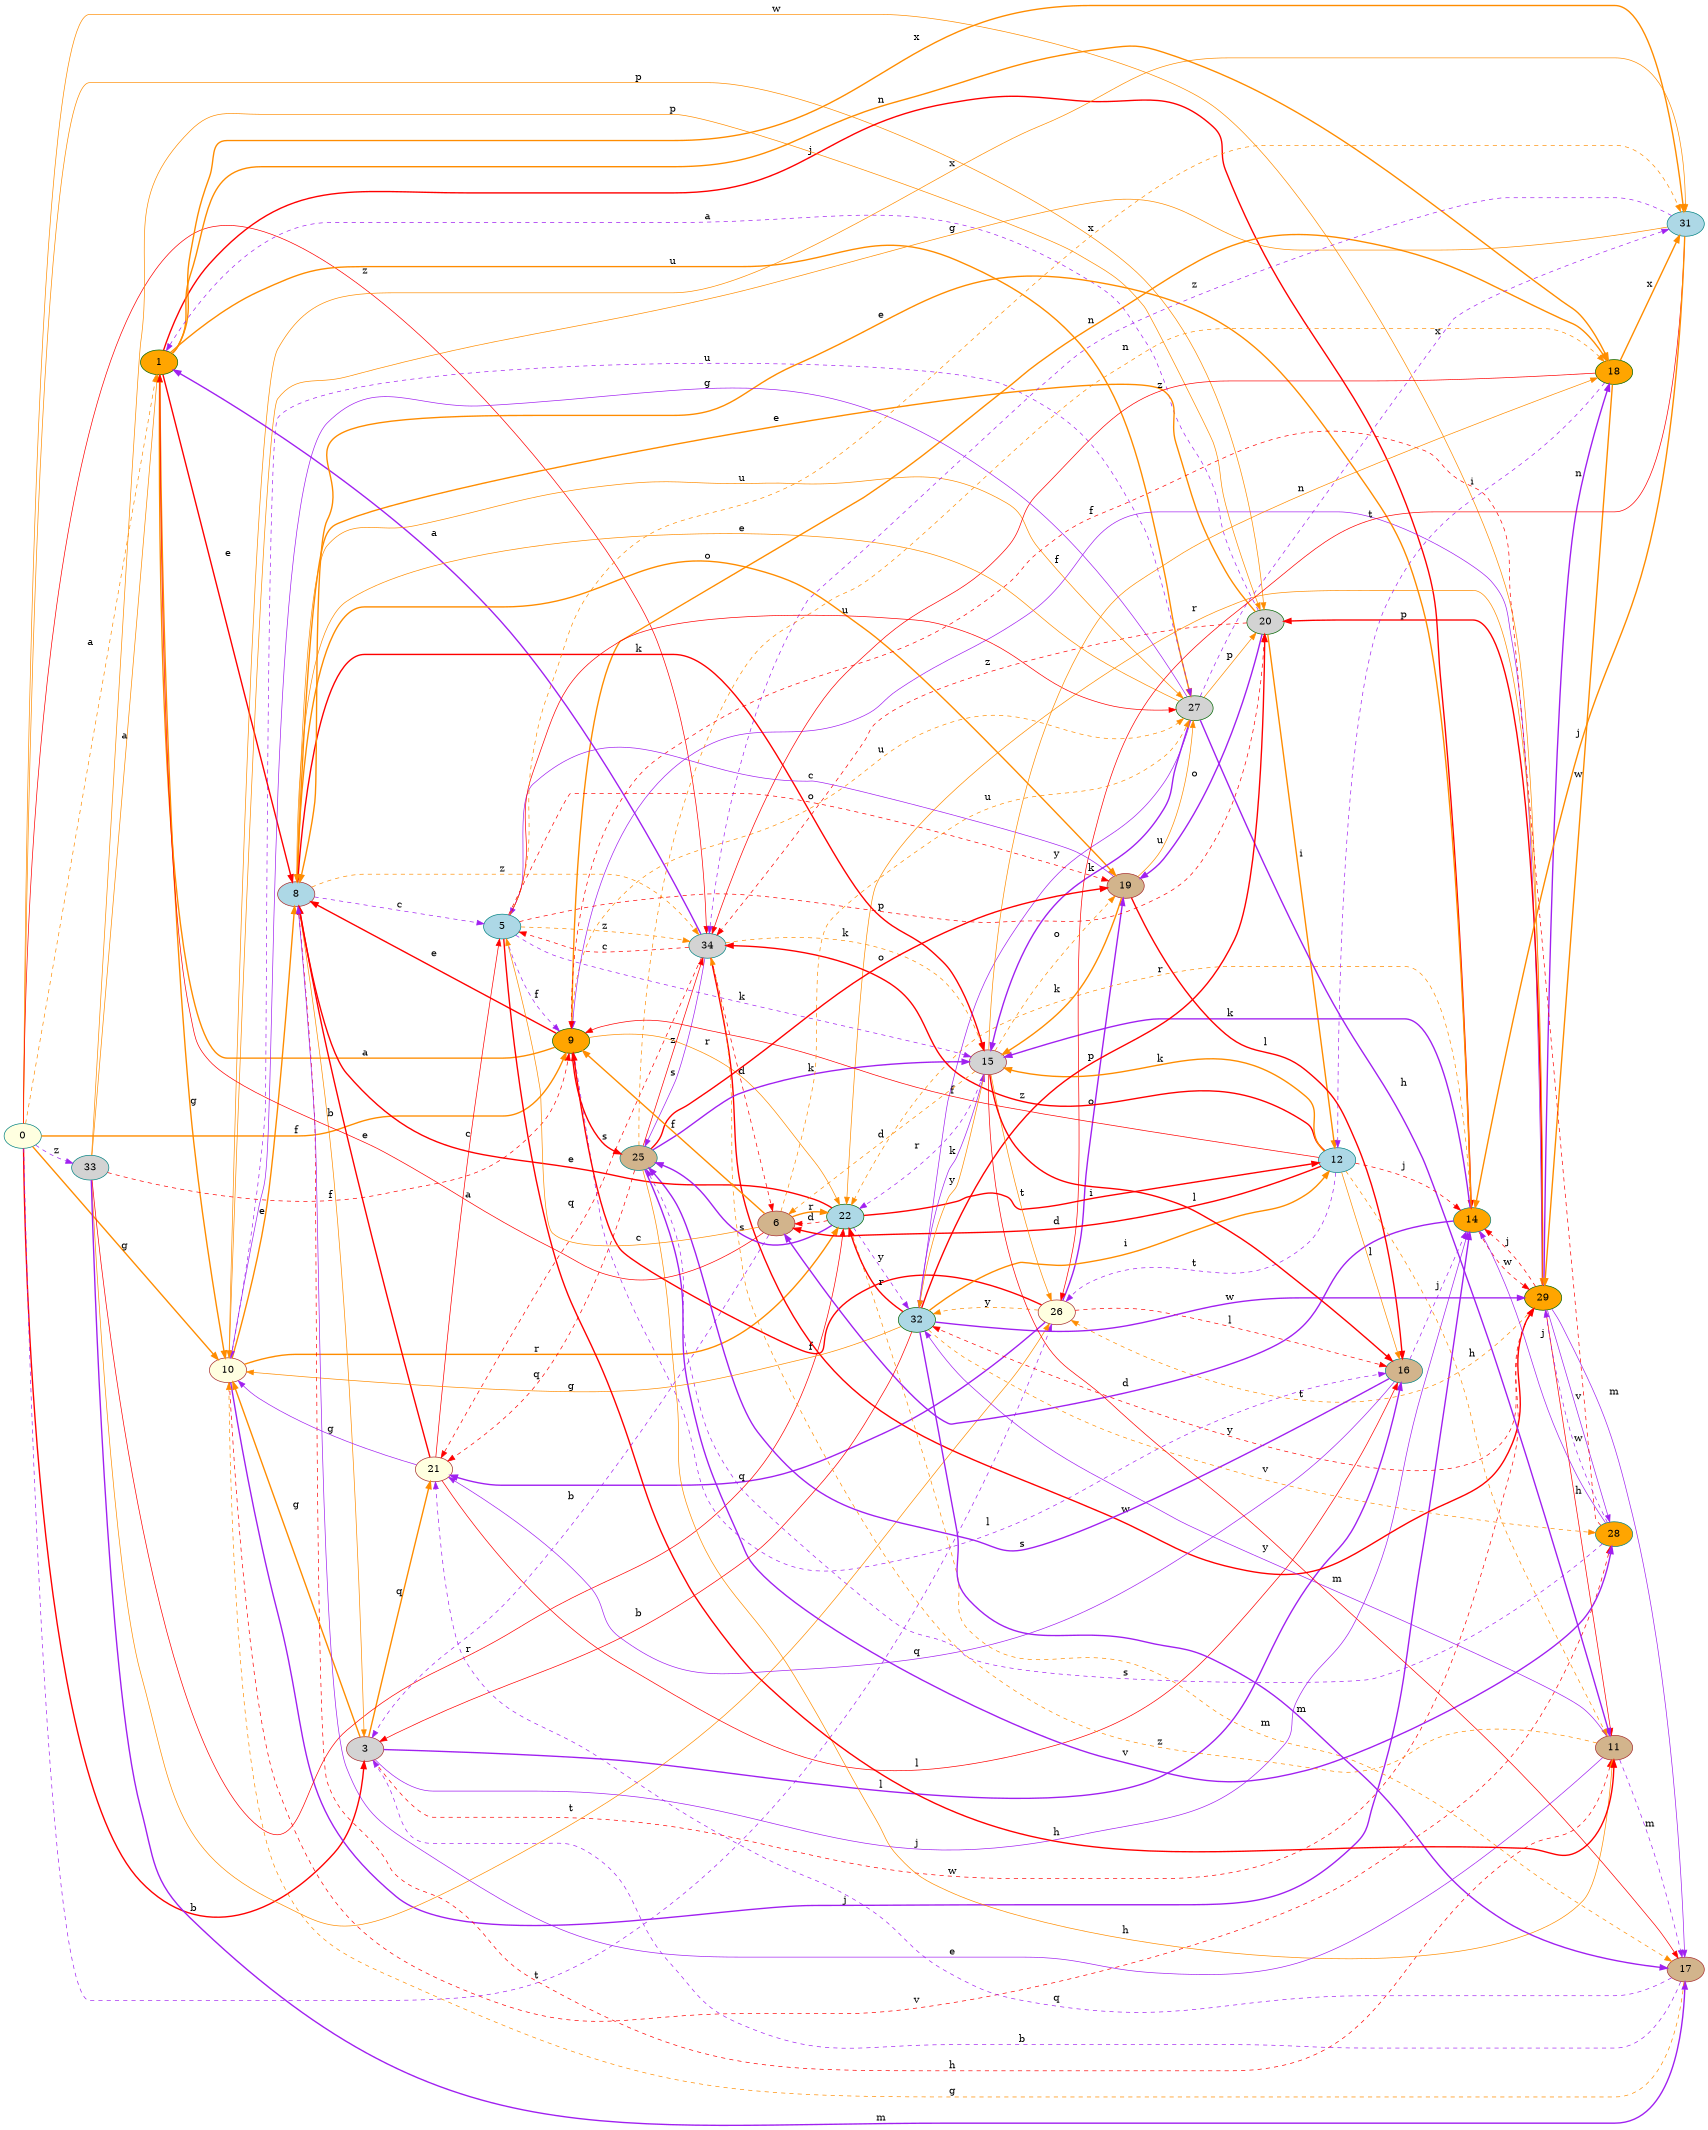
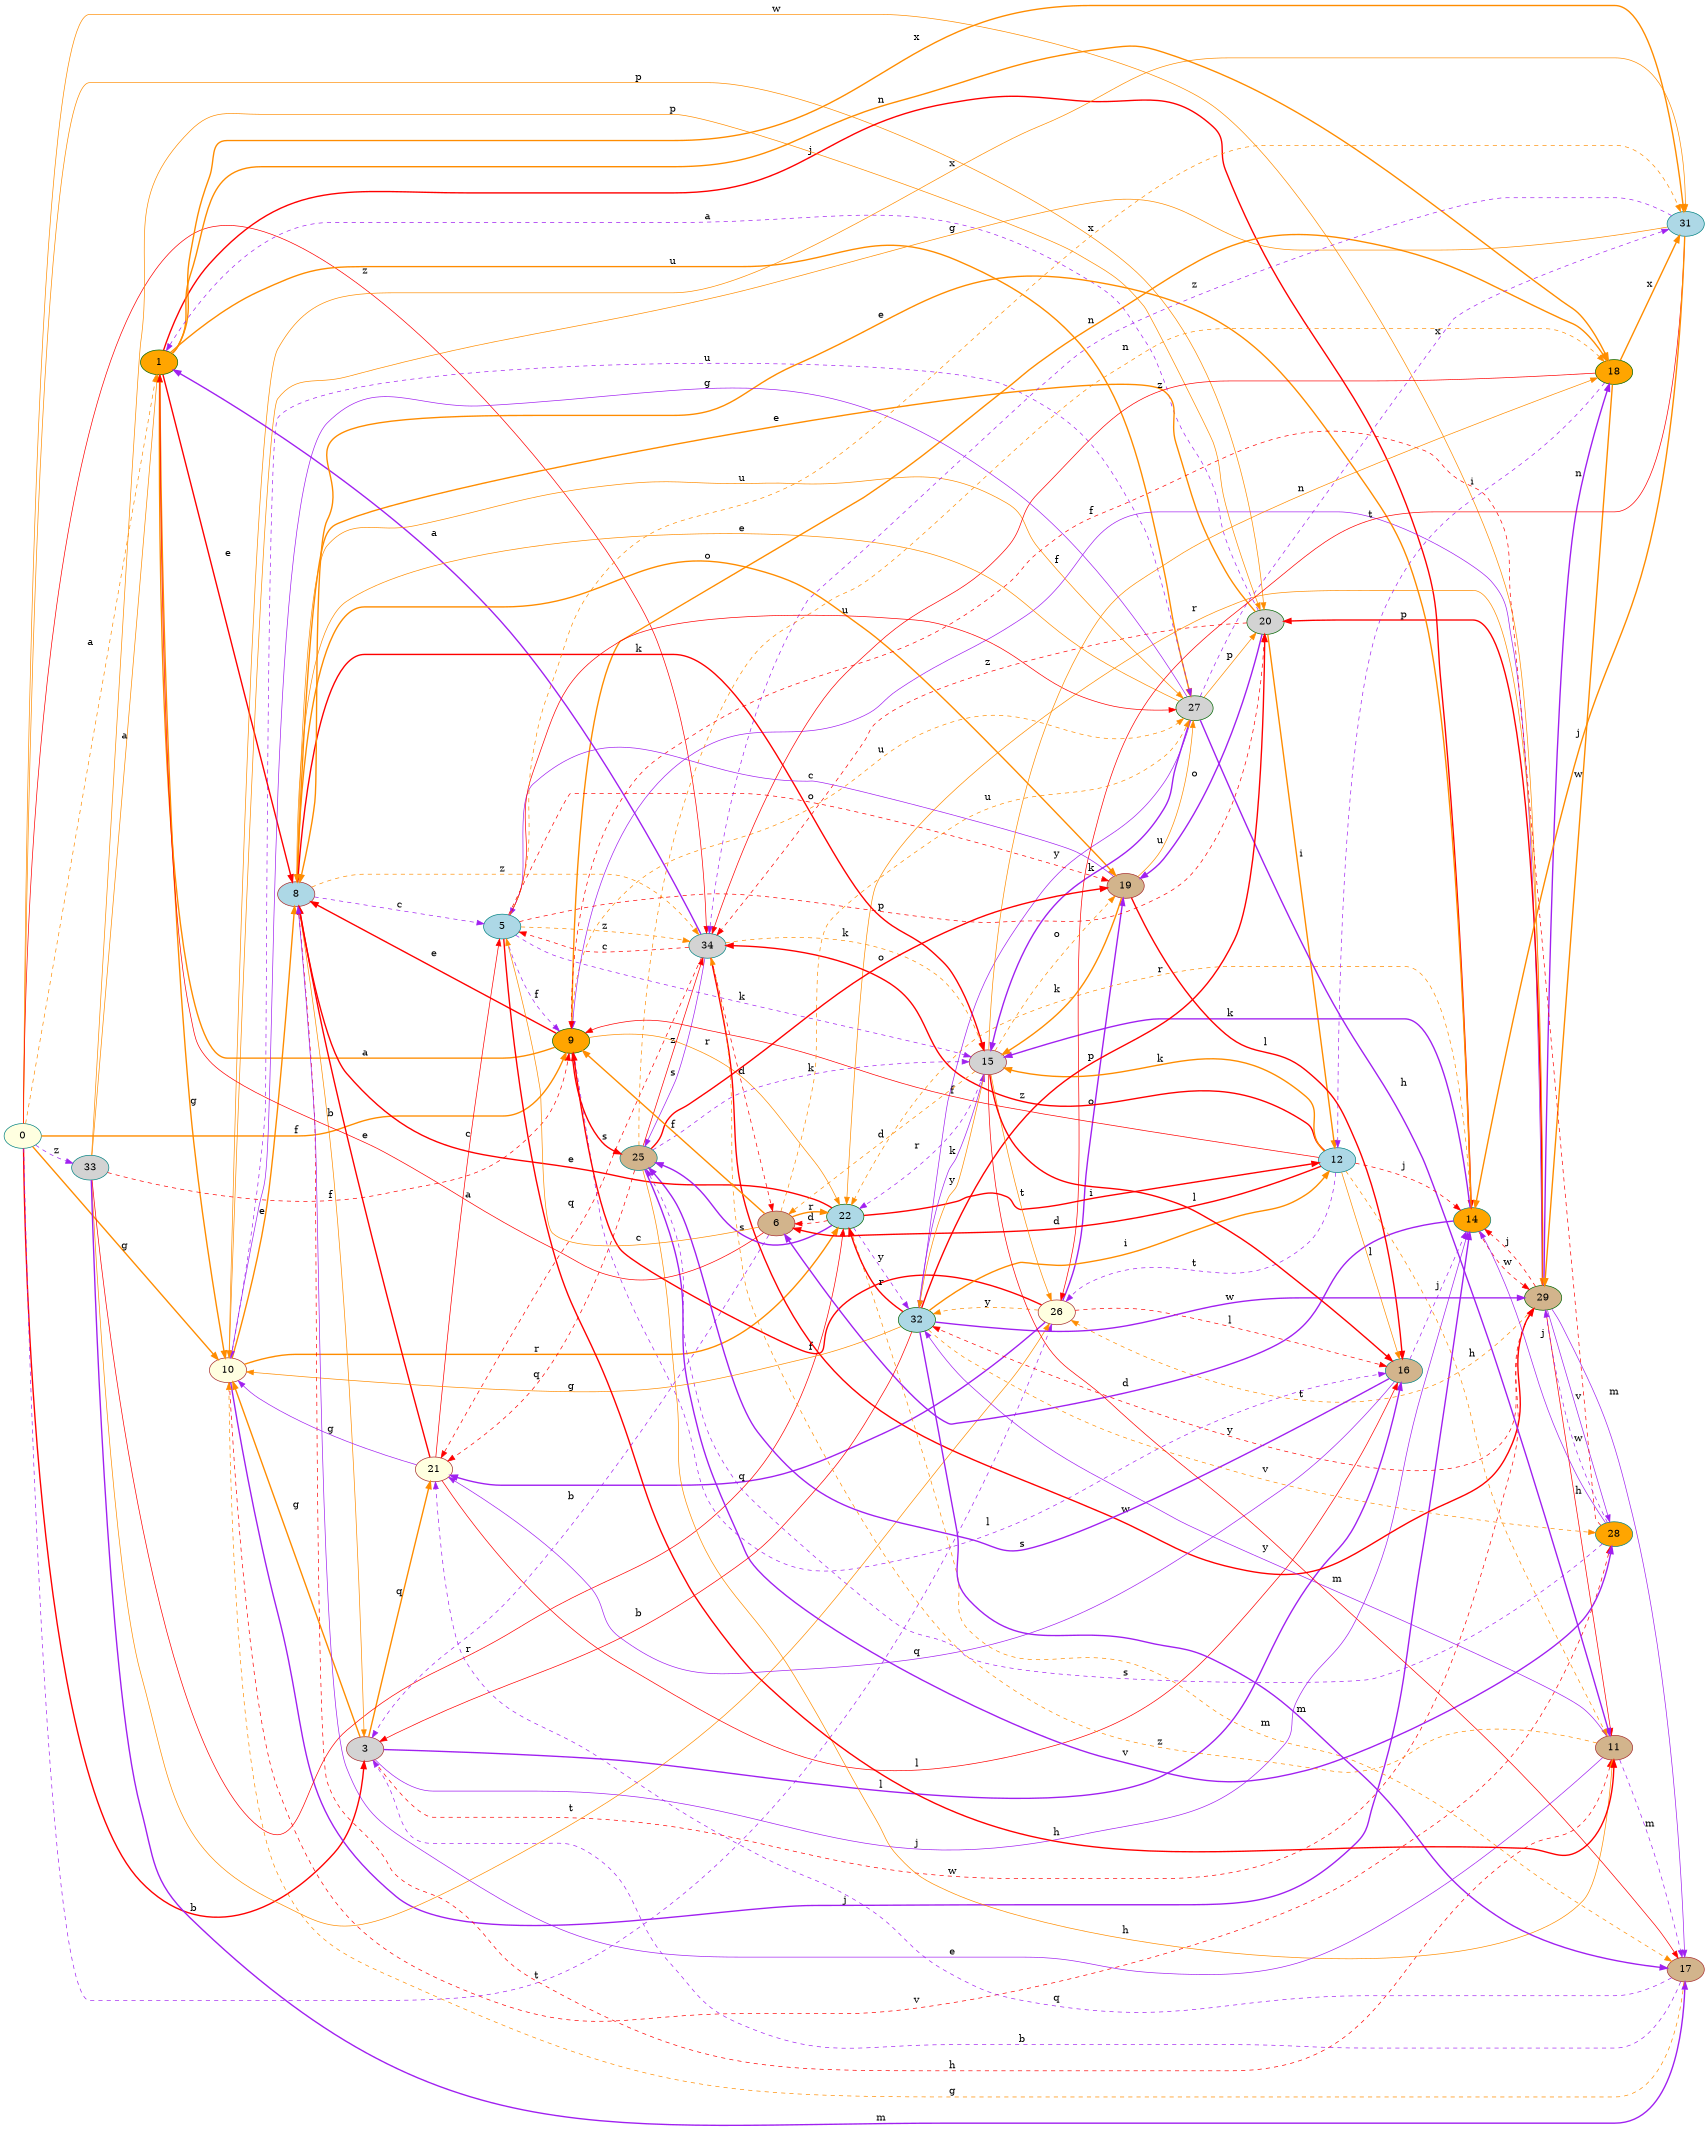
edge "25" -> "15": style bold -> dashed
node "29": fillcolor orange -> tan
